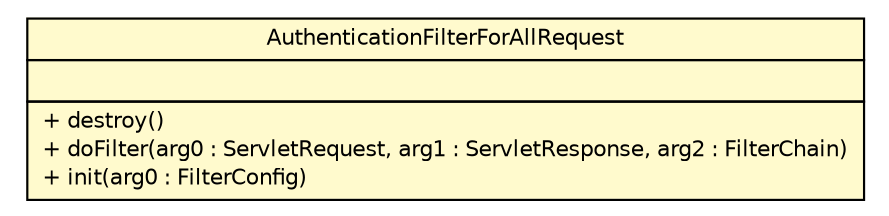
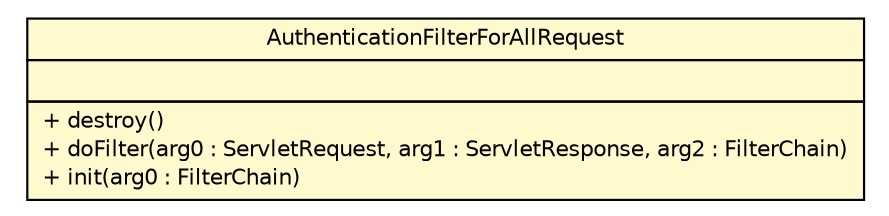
node "AuthenticationFilterForAllRequest": text "+ init(arg0 : FilterConfig)" -> "+ init(arg0 : FilterChain)"
